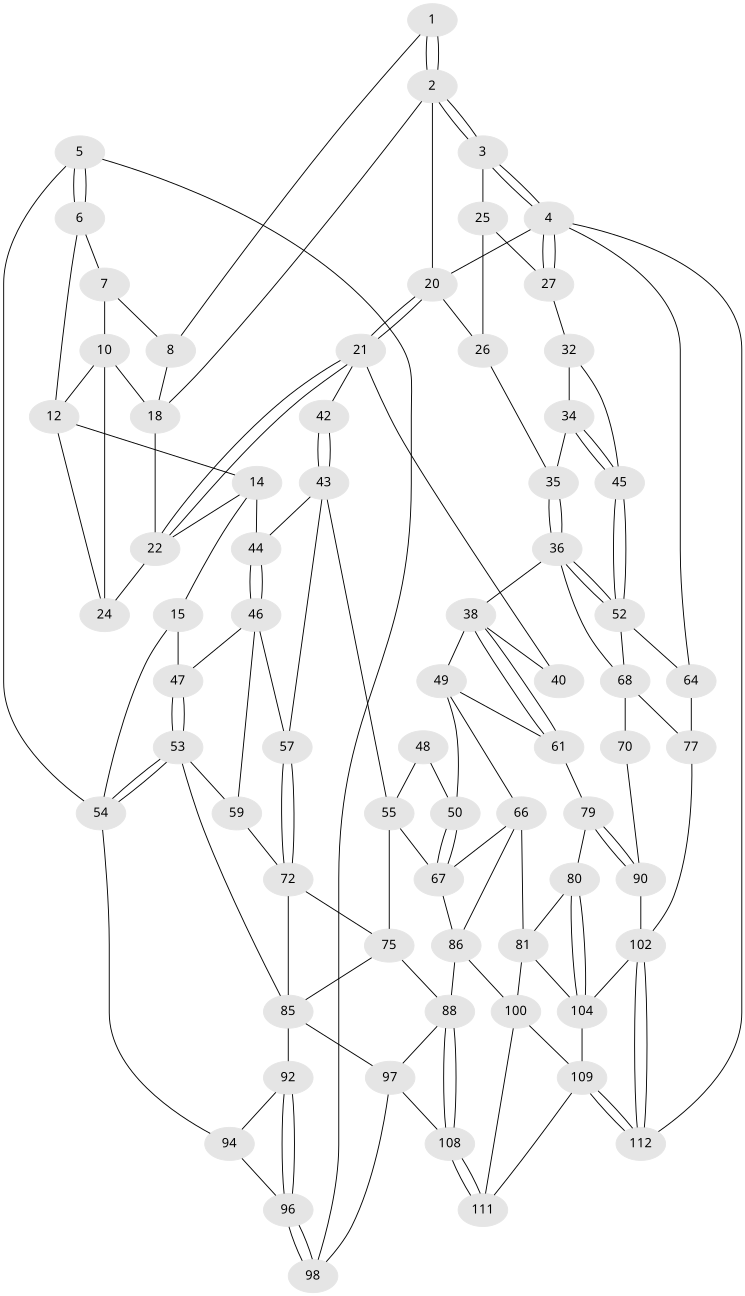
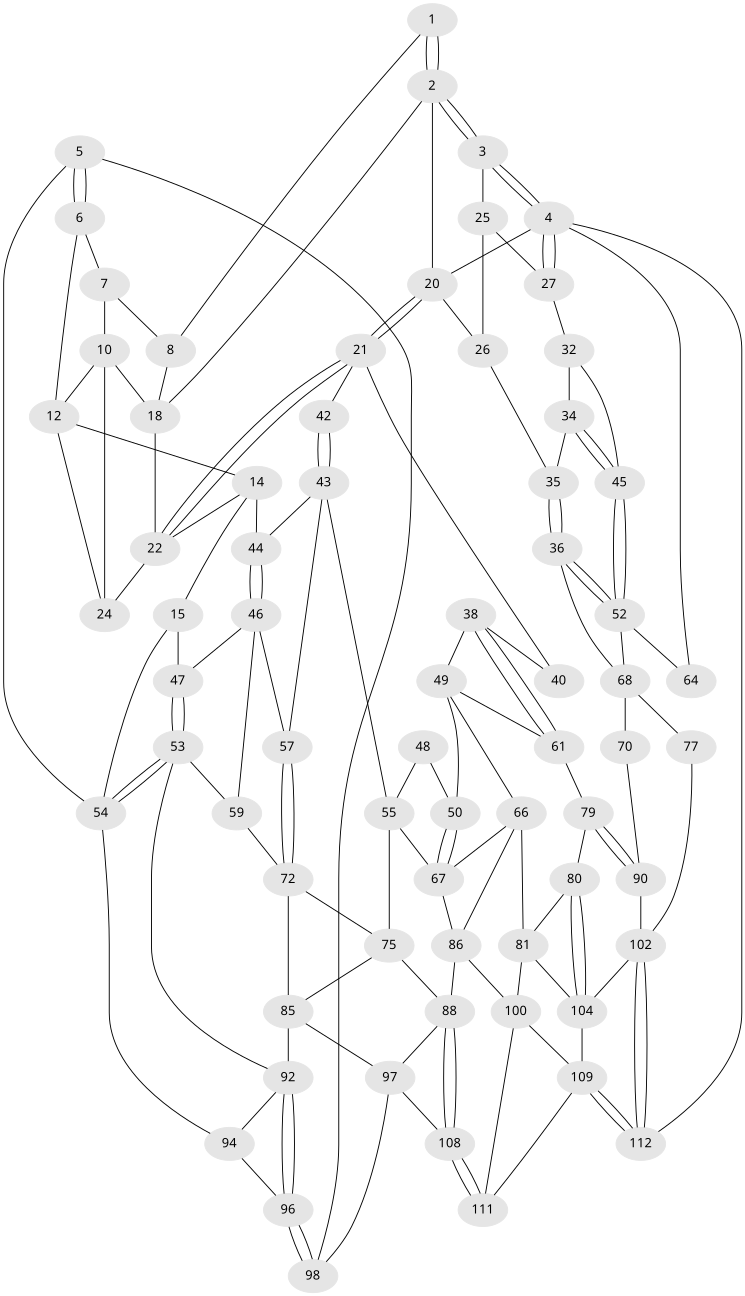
edge "36" -- "38": removed
edge "64" -- "77": removed
edge "53" -- "85": now "53" -- "92"
